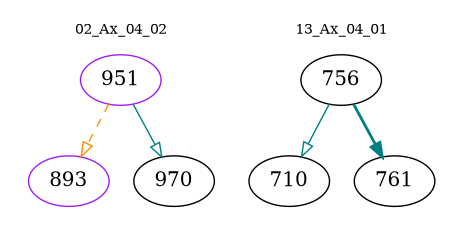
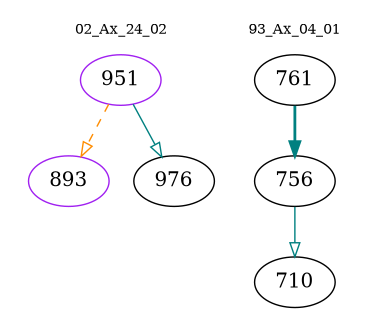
cluster "02_Ax_04_02": label "02_Ax_04_02" -> "02_Ax_24_02"
cluster "13_Ax_04_01": label "13_Ax_04_01" -> "93_Ax_04_01"
edge "756" -> "761": reversed
node "970": label "970" -> "976"
